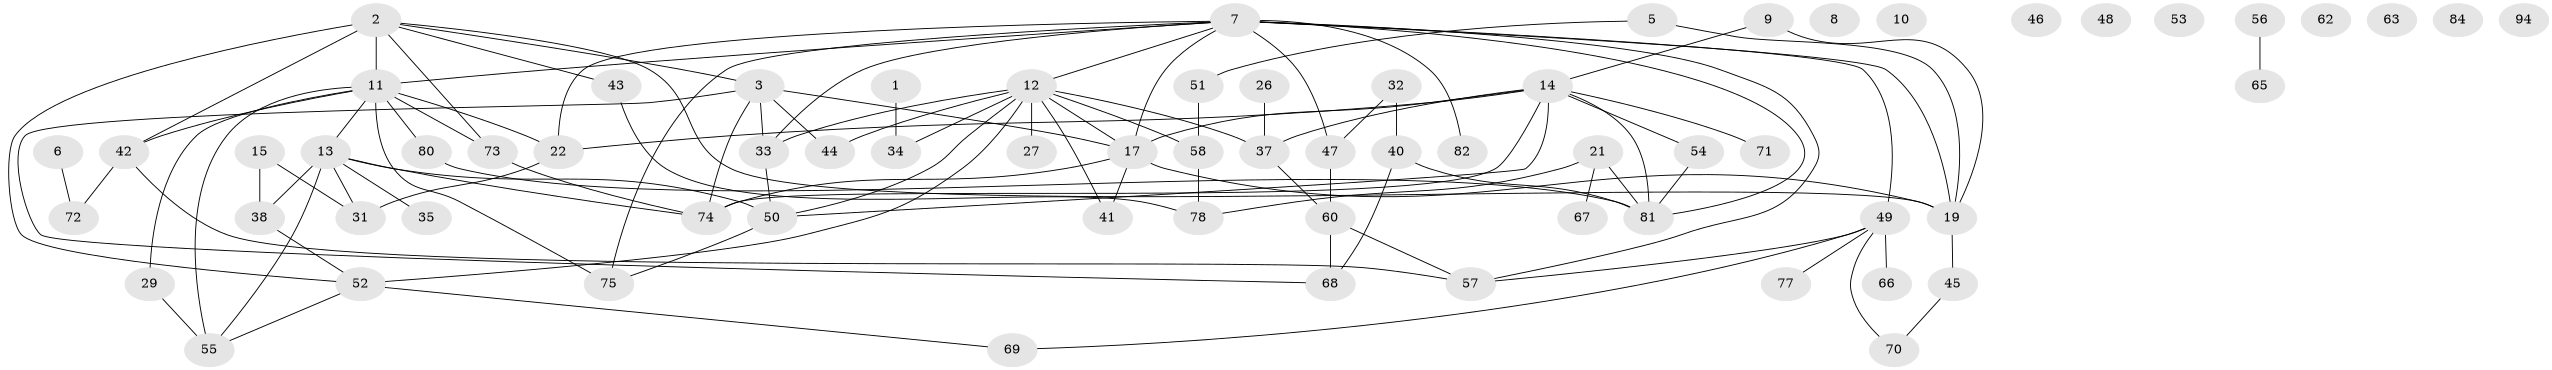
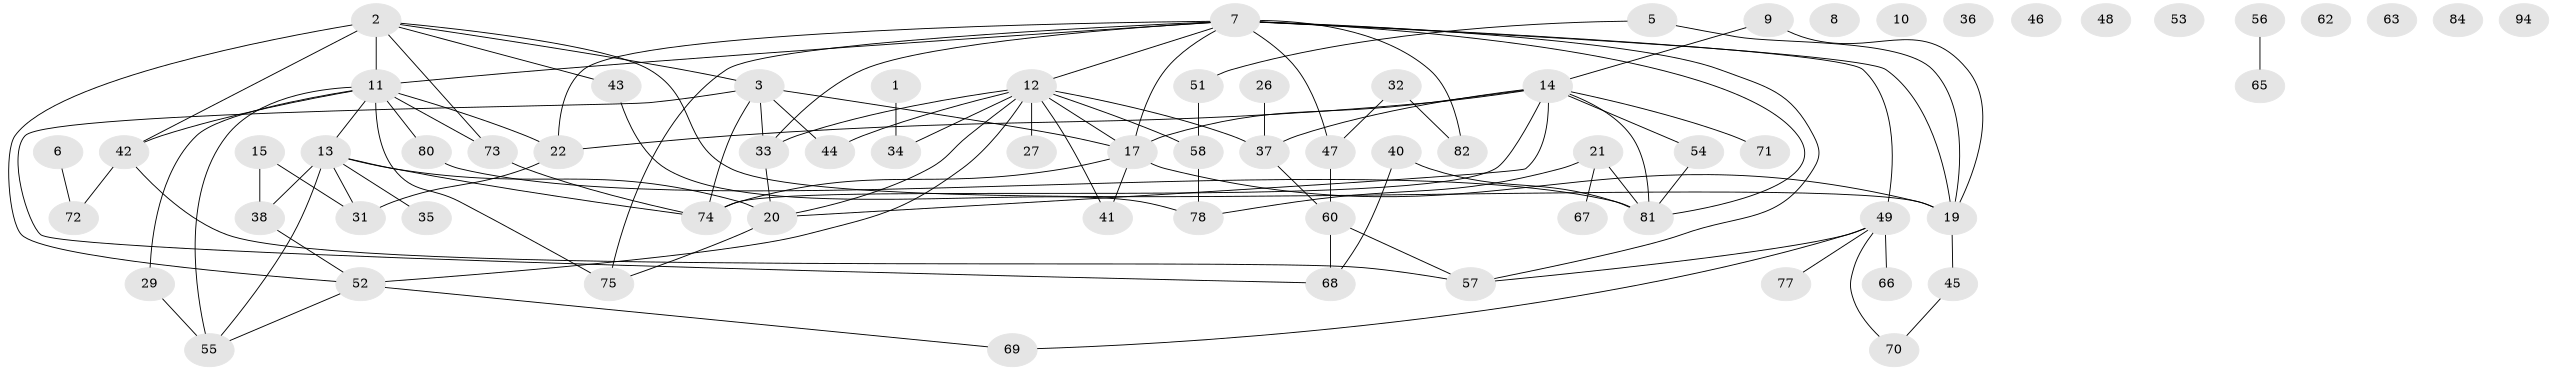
node "36": added
edge "32" -- "40": now "32" -- "82"
node "50": label "50" -> "20"
